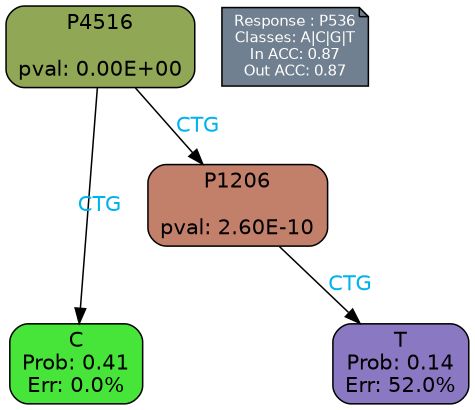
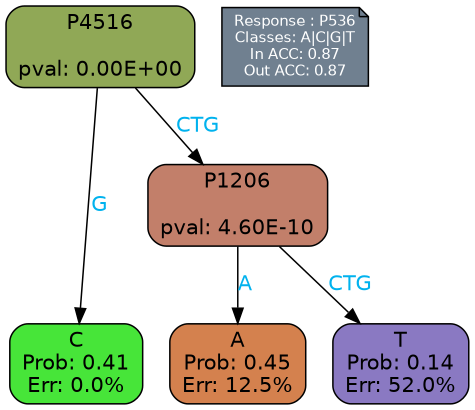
edge "P4516 pval: 0.00E+00" -> "C Prob: 0.41 Err: 0.0%": label "CTG" -> "G"
node "P1206 pval: 2.60E-10": label "P1206 pval: 2.60E-10" -> "P1206 pval: 4.60E-10"
node "A Prob: 0.45 Err: 12.5%": added
